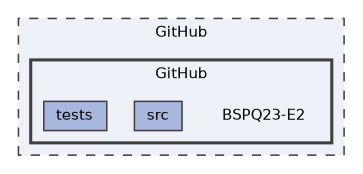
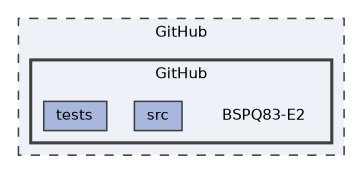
node "BSPQ23-E2": label "BSPQ23-E2" -> "BSPQ83-E2"
